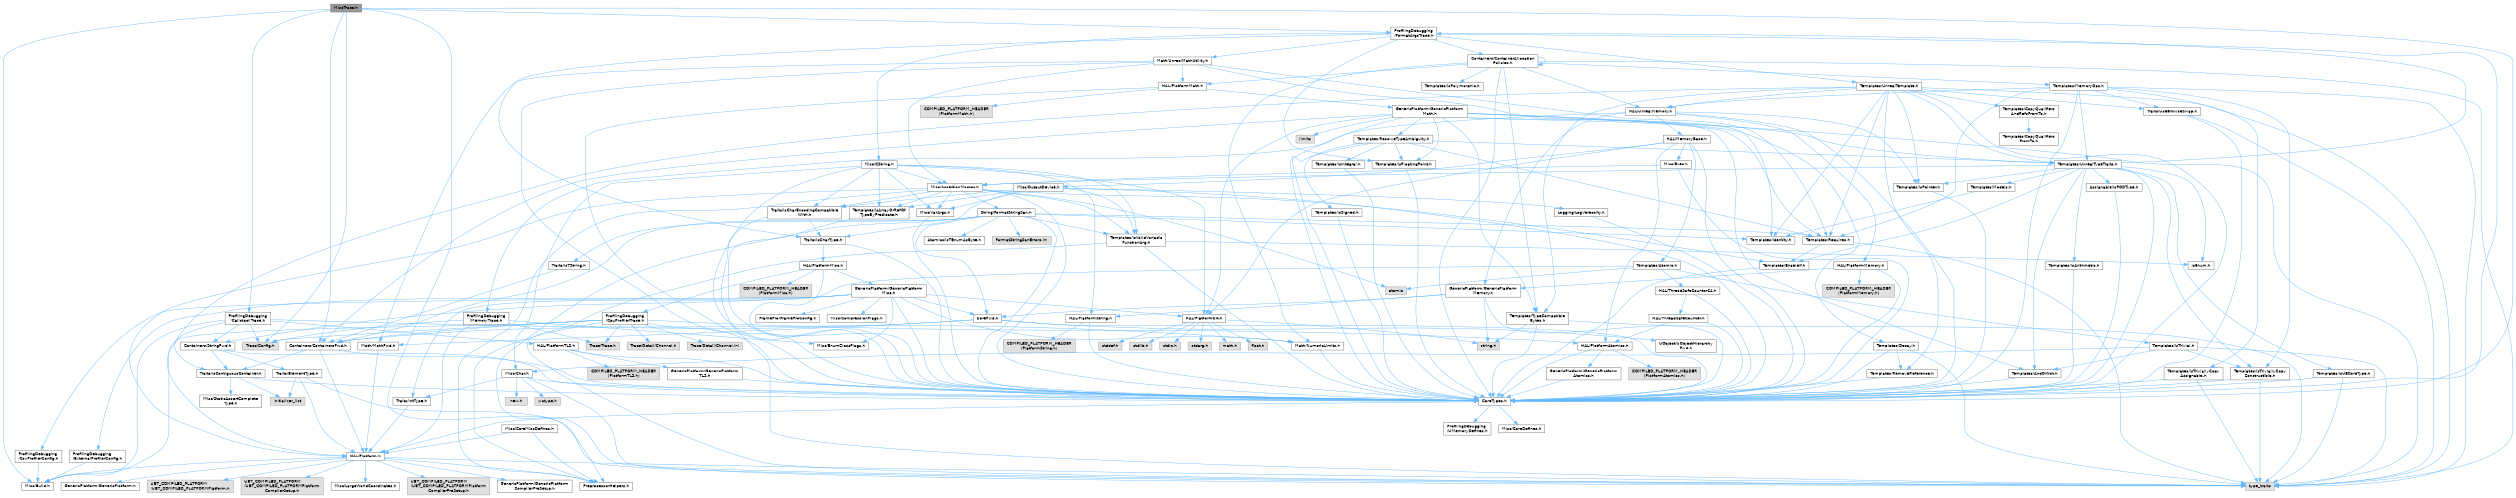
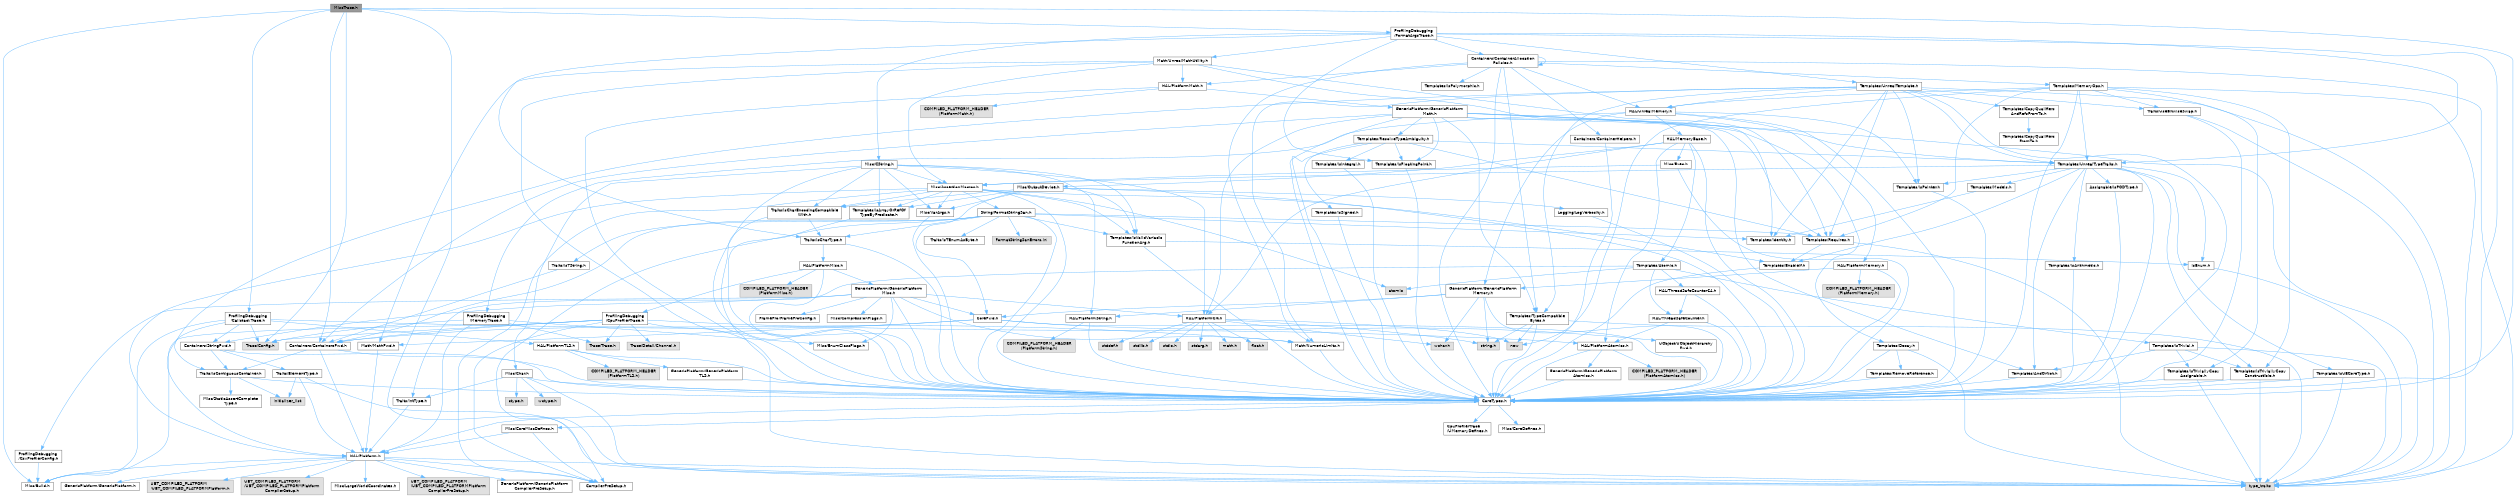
edge "Templates/UnrealTypeTraits.h" -> "ProfilingDebugging /FormatArgsTrace.h": reversed
node "limits": removed
node "Containers/ContainerHelpers.h": added
edge "Templates/UnrealTemplate.h" -> "Templates/RemoveReference.h": now "Templates/UnrealTemplate.h" -> "Math/NumericLimits.h"
node "Atomics/IsTEnumAsByte.h": label "Atomics/IsTEnumAsByte.h" -> "Traits/IsTEnumAsByte.h"
edge "Templates/Atomic.h" -> "HAL/ThreadSafeCounter.h": added
node "Trace/Detail/Channel.inl": removed
node "wchar.h": added
node "new": added
edge "Templates/IsTrivial.h" -> "Misc/Char.h": now "Templates/IsTrivial.h" -> "Templates/IsTriviallyCopy Assignable.h"
node "new.h": label "new.h" -> "ctype.h"
edge "CoreTypes.h" -> "Misc/CoreMiscDefines.h": added
node "ProfilingDebugging /UMemoryDefines.h": label "ProfilingDebugging /UMemoryDefines.h" -> "CpuProfilerTrace /UMemoryDefines.h"
node "ProfilingDebugging /ExternalProfilerConfig.h": removed
edge "Templates/IsValidVariadic FunctionArg.h" -> "type_traits": now "IsEnum.h" -> "type_traits"
node "PreprocessorHelpers.h": label "PreprocessorHelpers.h" -> "CompilerPreSetup.h"
